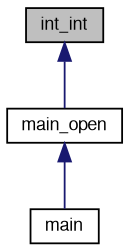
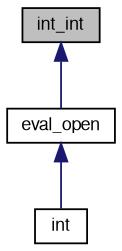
node "main_open": label "main_open" -> "eval_open"
node "main": label "main" -> "int"
